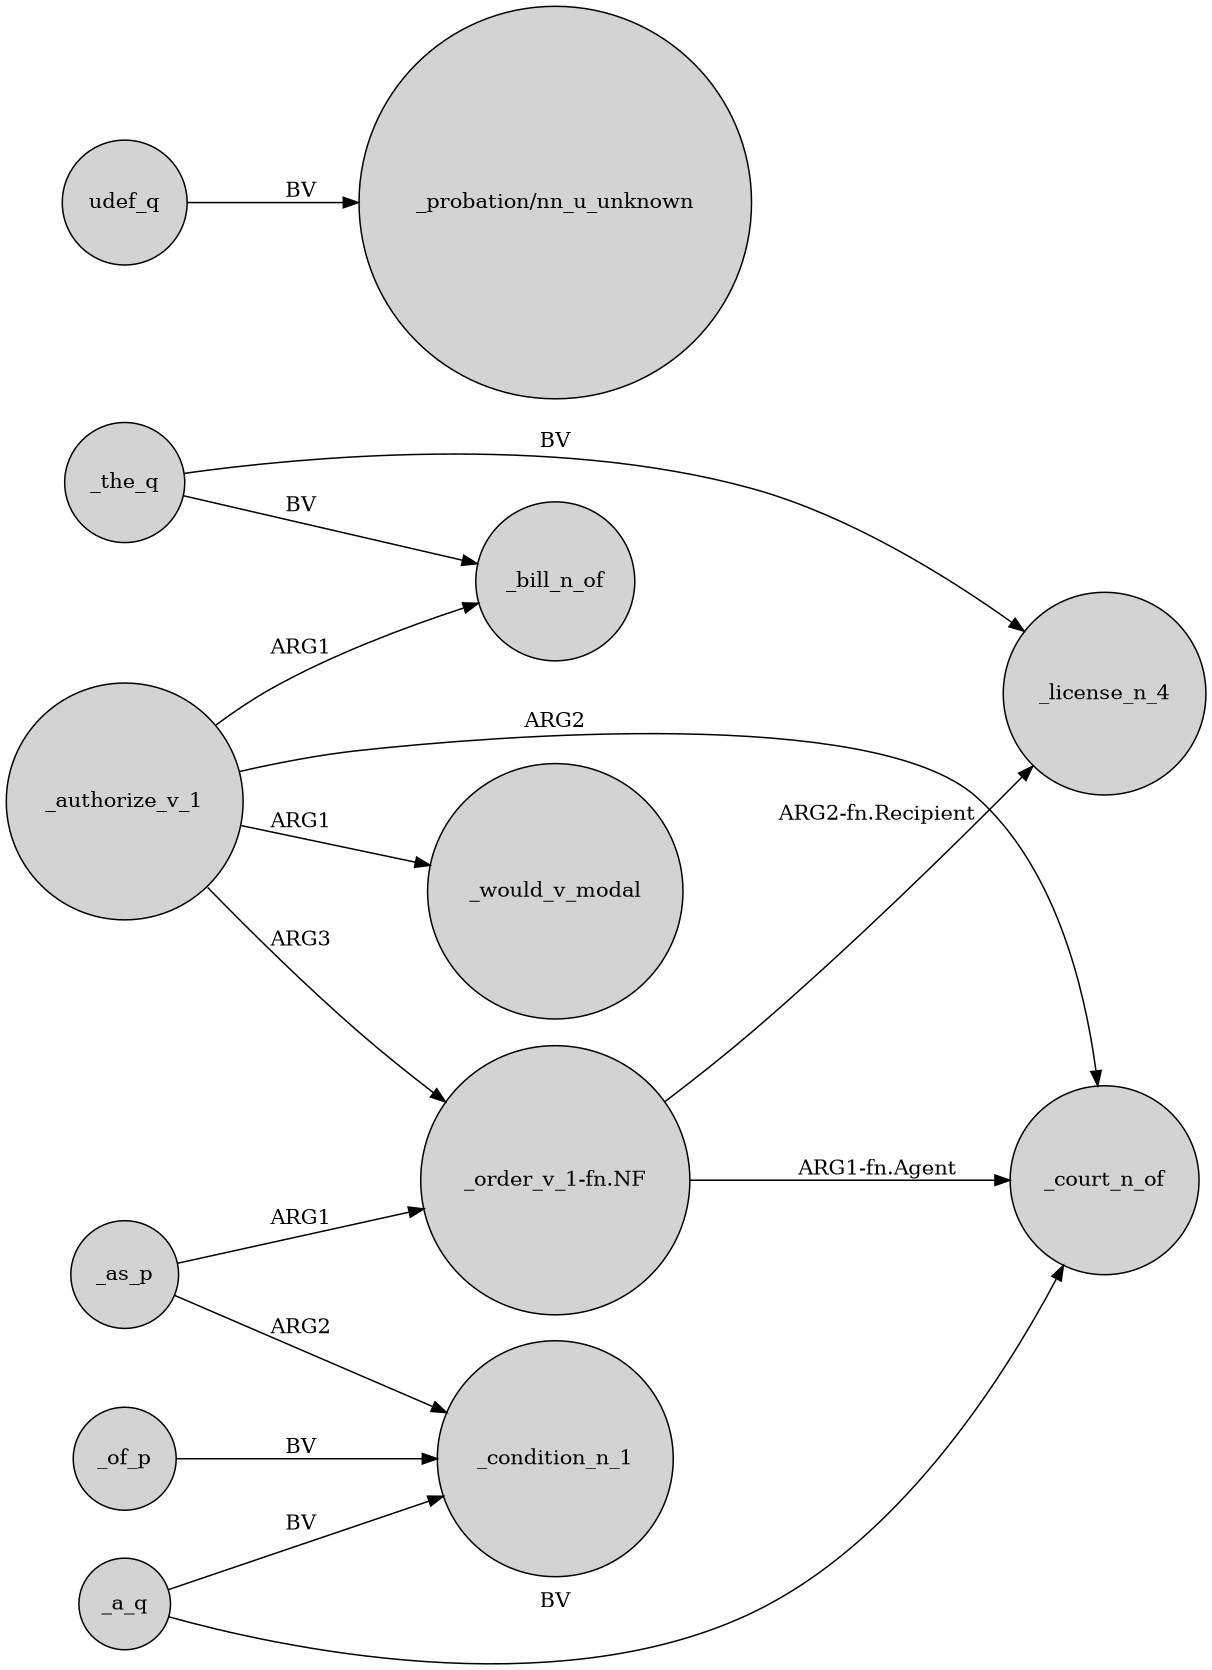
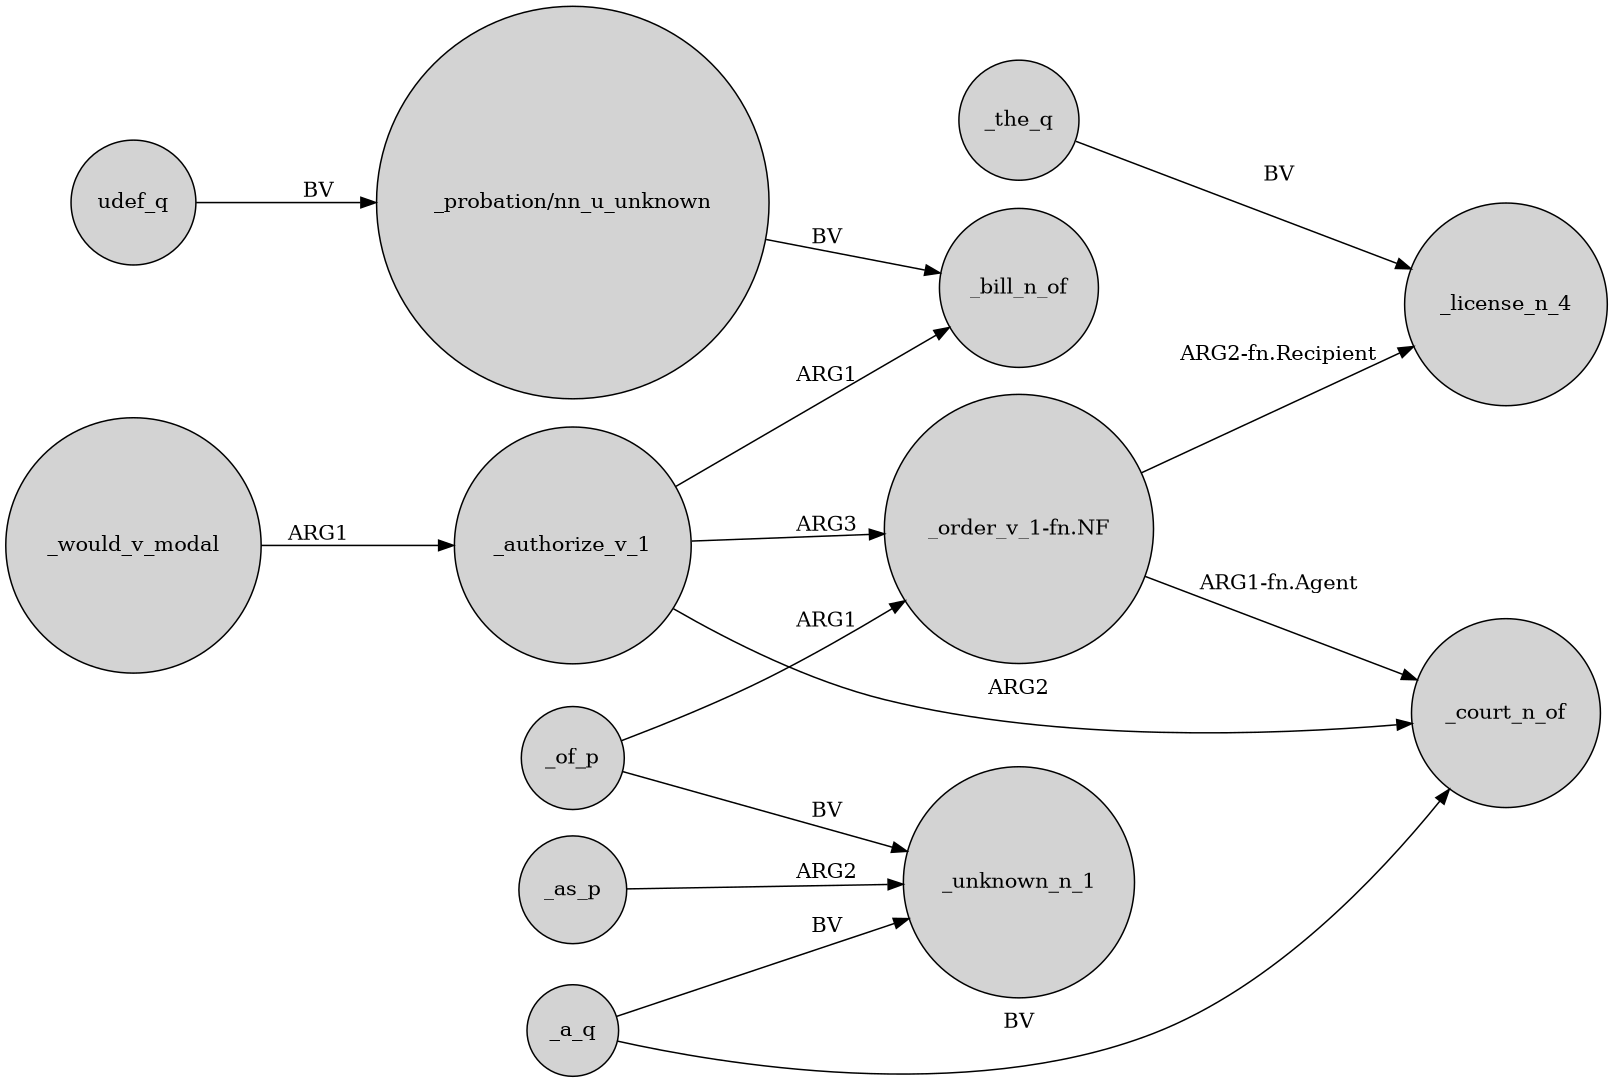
edge "_the_q" -> "_bill_n_of": now "_probation/nn_u_unknown" -> "_bill_n_of"
edge "_authorize_v_1" -> "_would_v_modal": reversed
edge "_as_p" -> "_order_v_1-fn.NF": now "_of_p" -> "_order_v_1-fn.NF"
node "_condition_n_1": label "_condition_n_1" -> "_unknown_n_1"
